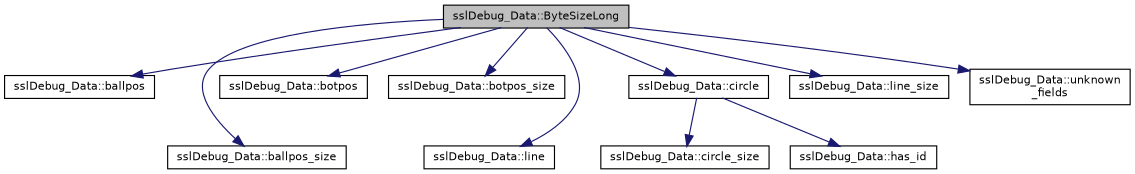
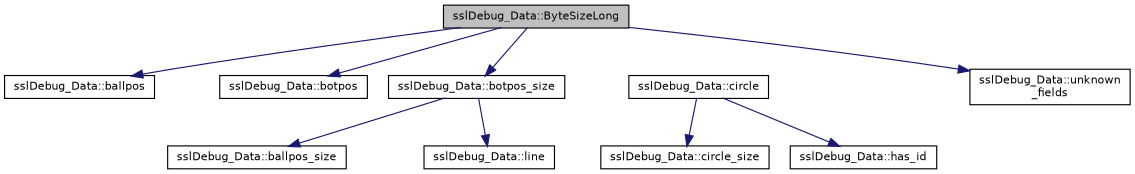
edge "sslDebug_Data::ByteSizeLong" -> "sslDebug_Data::ballpos_size": now "sslDebug_Data::botpos_size" -> "sslDebug_Data::ballpos_size"
edge "sslDebug_Data::ByteSizeLong" -> "sslDebug_Data::circle": removed
node "sslDebug_Data::line_size": removed
edge "sslDebug_Data::ByteSizeLong" -> "sslDebug_Data::line": now "sslDebug_Data::botpos_size" -> "sslDebug_Data::line"
